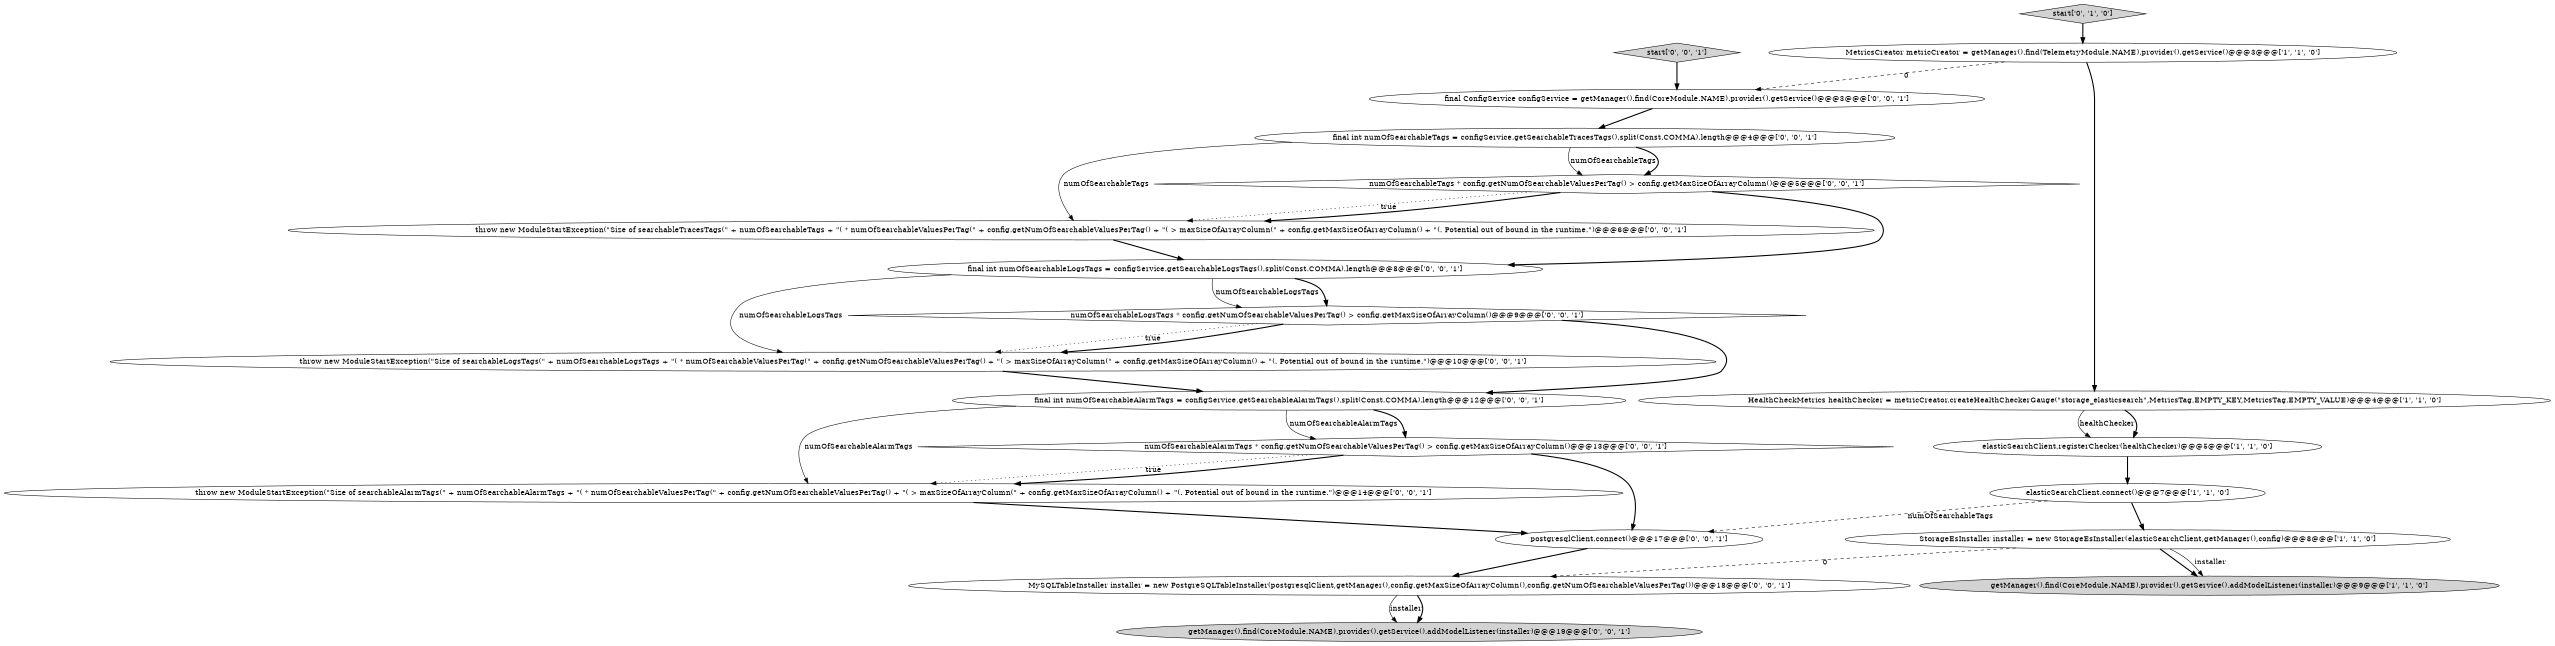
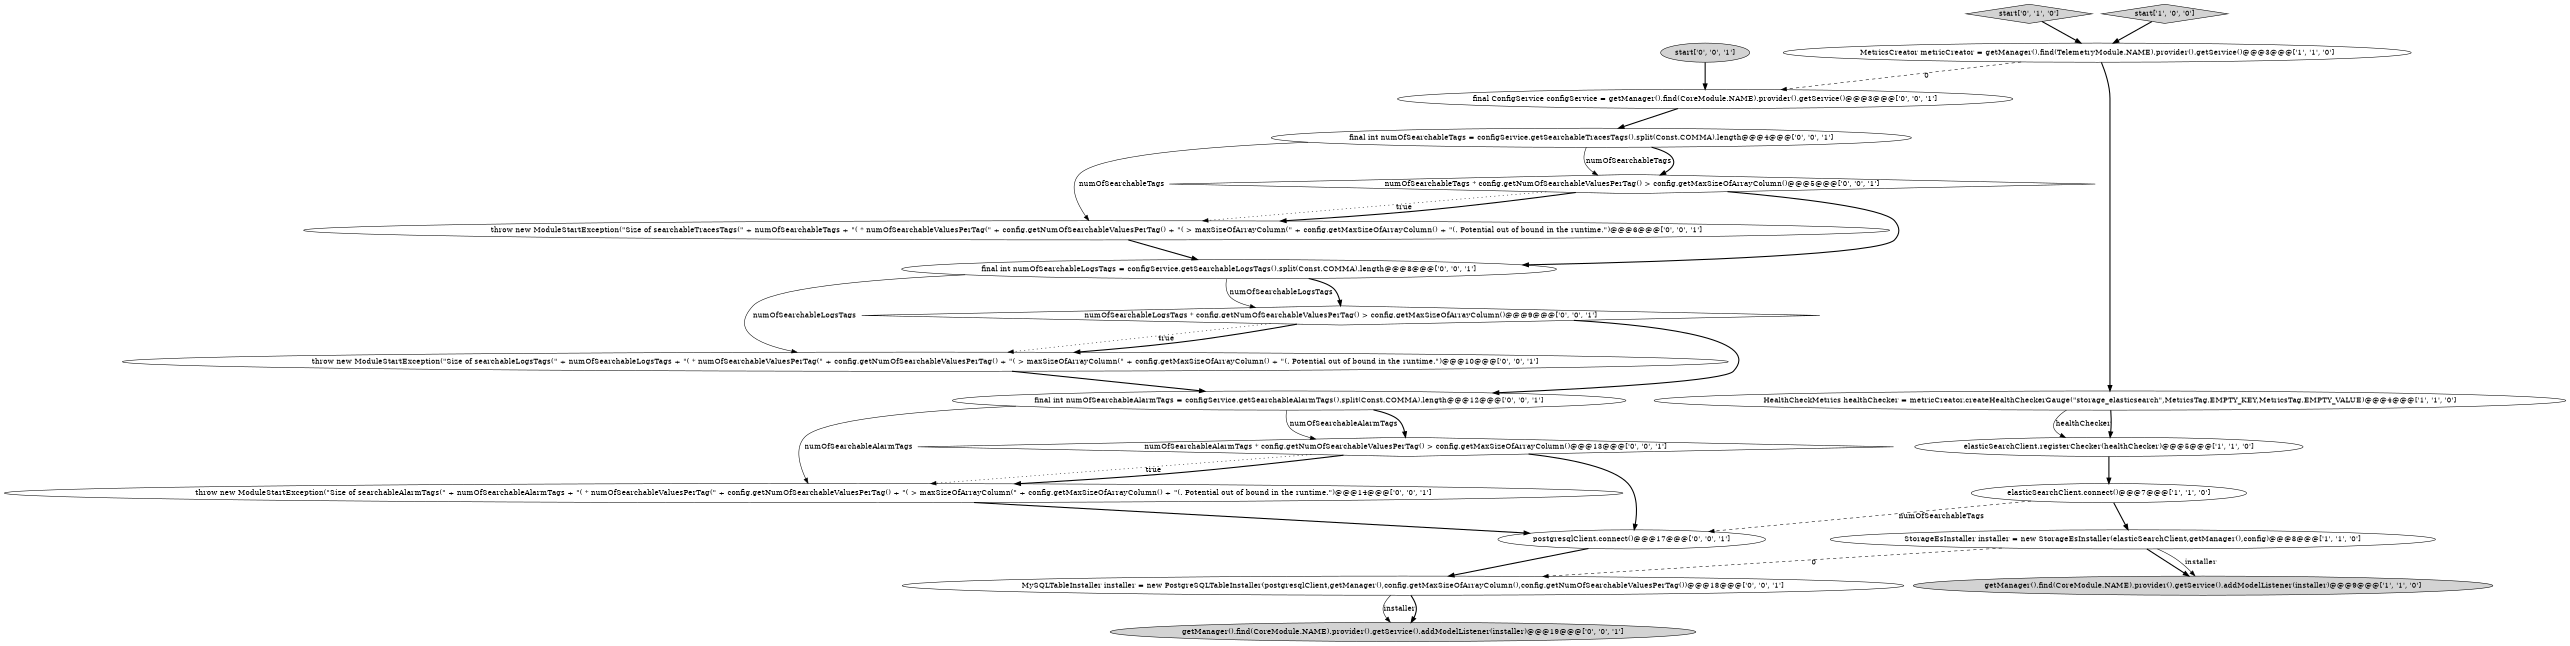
node "start['1', '0', '0']": added
node "start['0', '0', '1']": shape diamond -> ellipse
